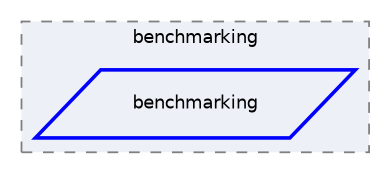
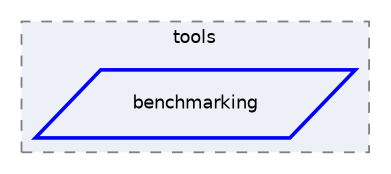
cluster "benchmarking": label "benchmarking" -> "tools"
